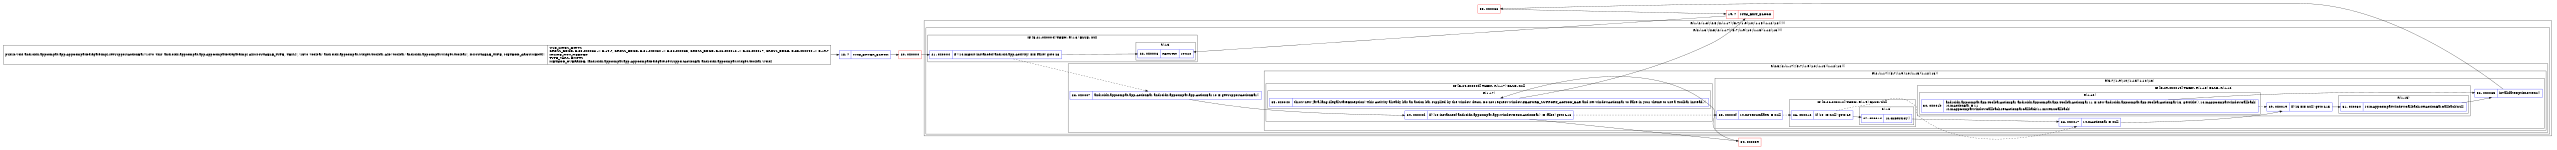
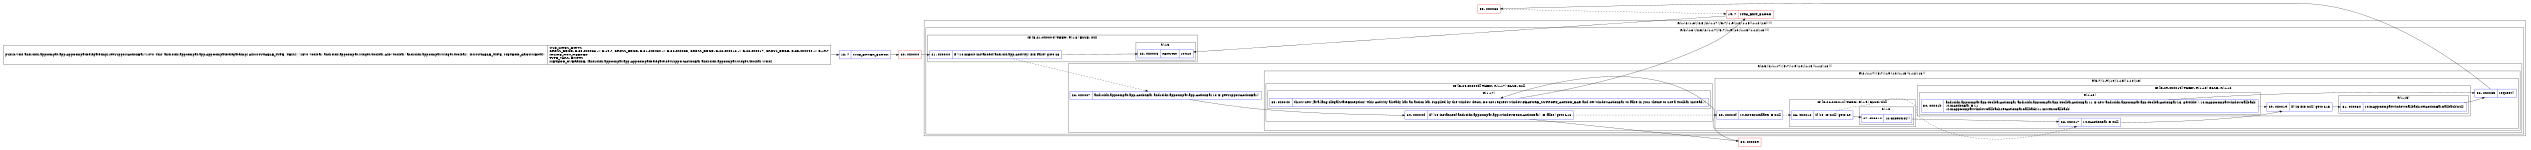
edge "33: 0x0038" -> "19: ?": style solid -> dashed
node "32: 0x0035": text "invalidateOptionsMenu()" -> "request()"
